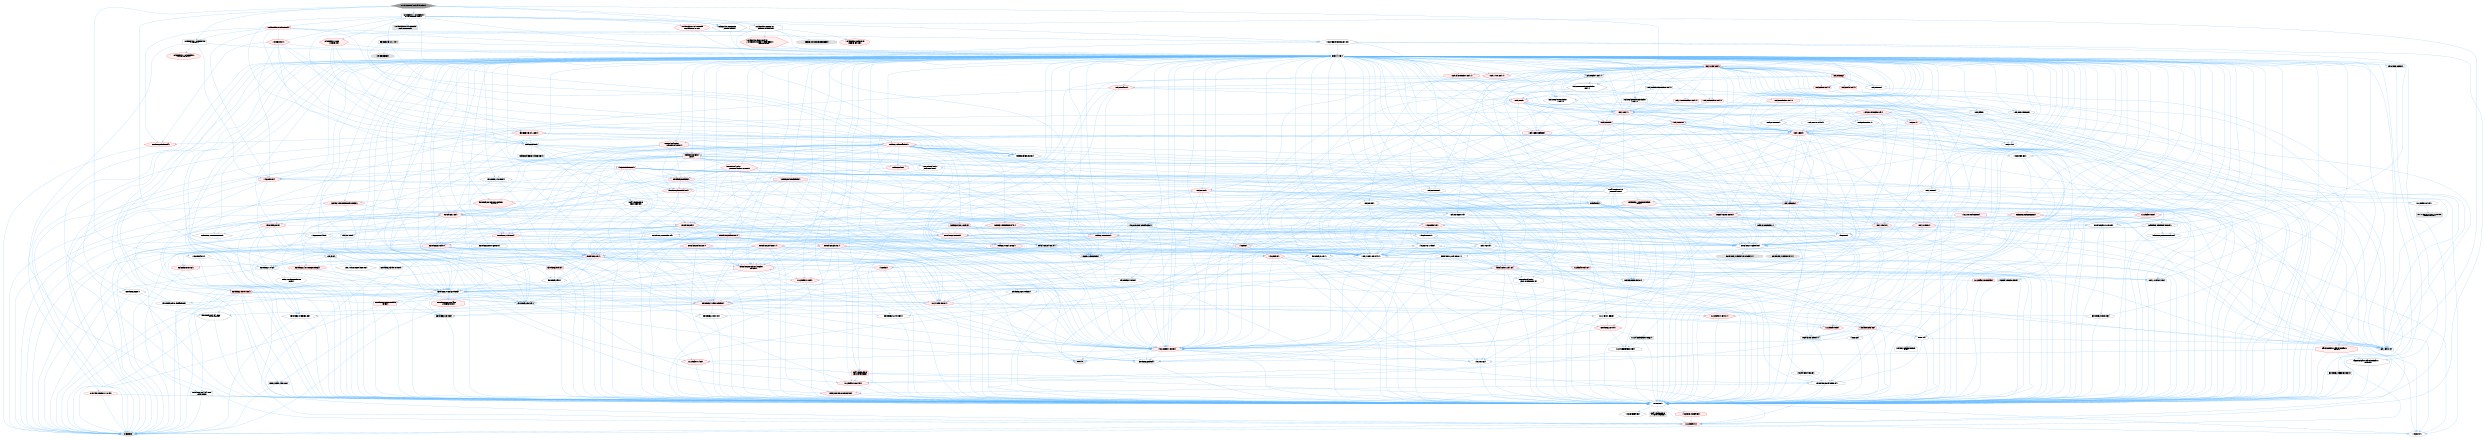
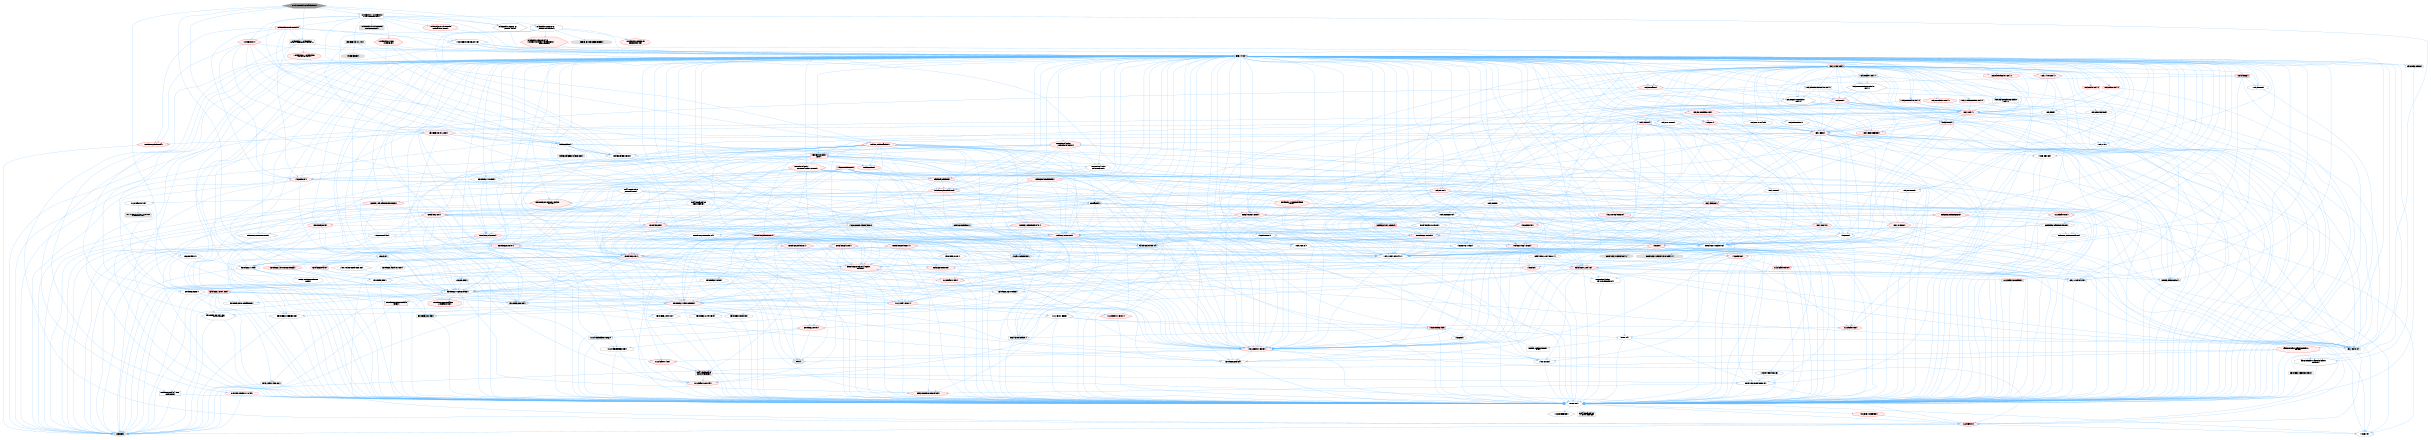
node "WorldPartition/WorldPartition TypeHash.h": label "WorldPartition/WorldPartition TypeHash.h" -> "WorldPartition/WorldPartition StreamingGenerationContext.h"
node "Templates/RemoveExtent.h": removed
node "Misc/EngineVersionBase.h": removed
